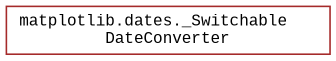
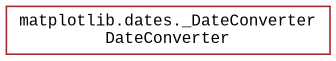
node "matplotlib.dates._Switchable DateConverter": label "matplotlib.dates._Switchable DateConverter" -> "matplotlib.dates._DateConverter DateConverter"
